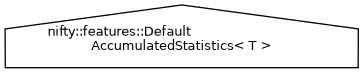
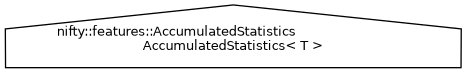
node "nifty::features::Default AccumulatedStatistics< T >": label "nifty::features::Default AccumulatedStatistics< T >" -> "nifty::features::AccumulatedStatistics AccumulatedStatistics< T >"
